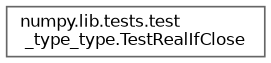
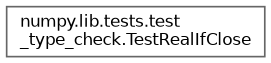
node "numpy.lib.tests.test _type_type.TestRealIfClose": label "numpy.lib.tests.test _type_type.TestRealIfClose" -> "numpy.lib.tests.test _type_check.TestRealIfClose"
